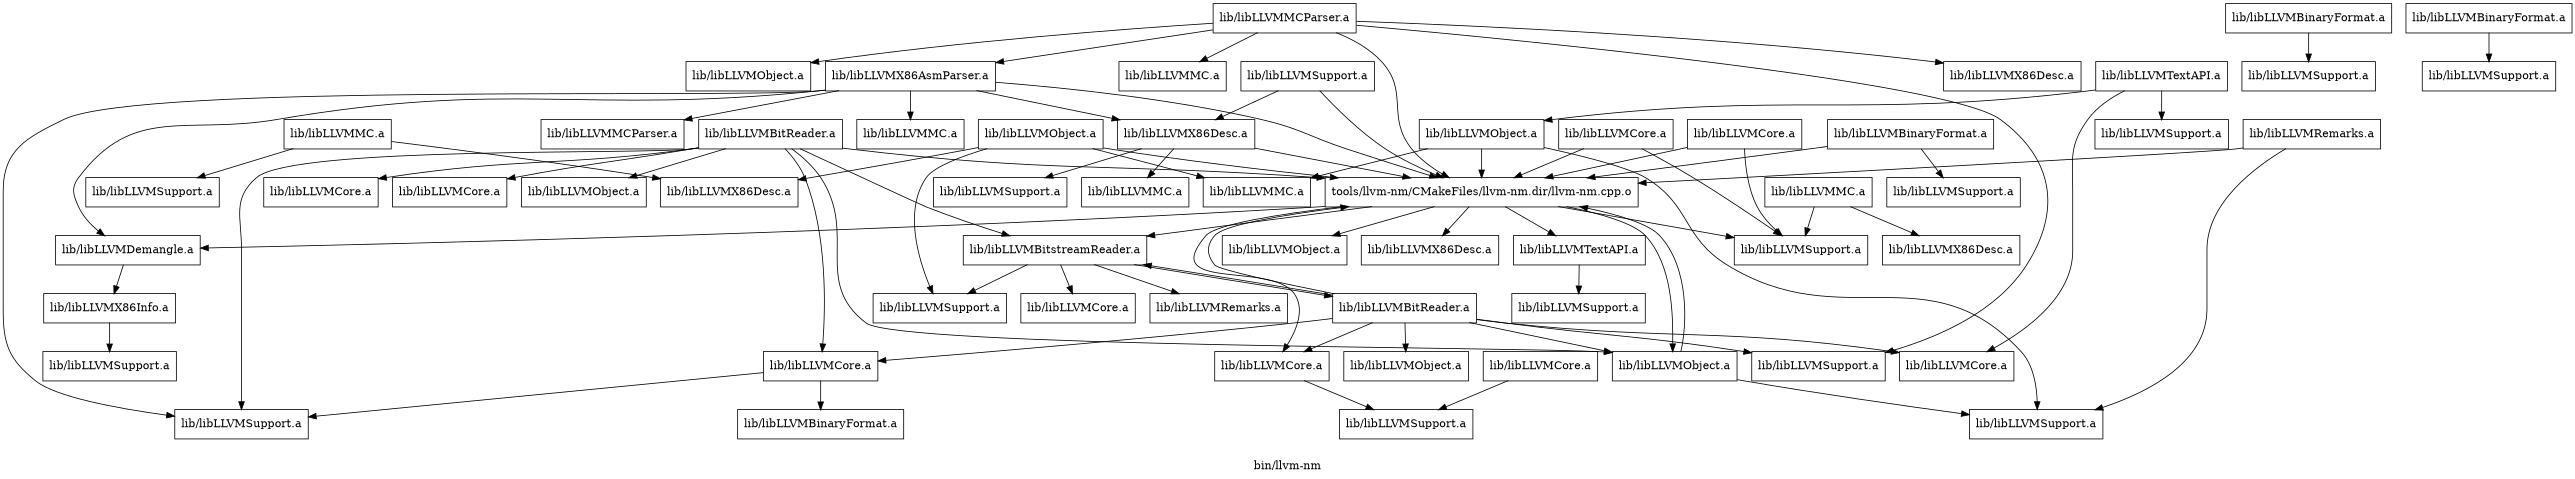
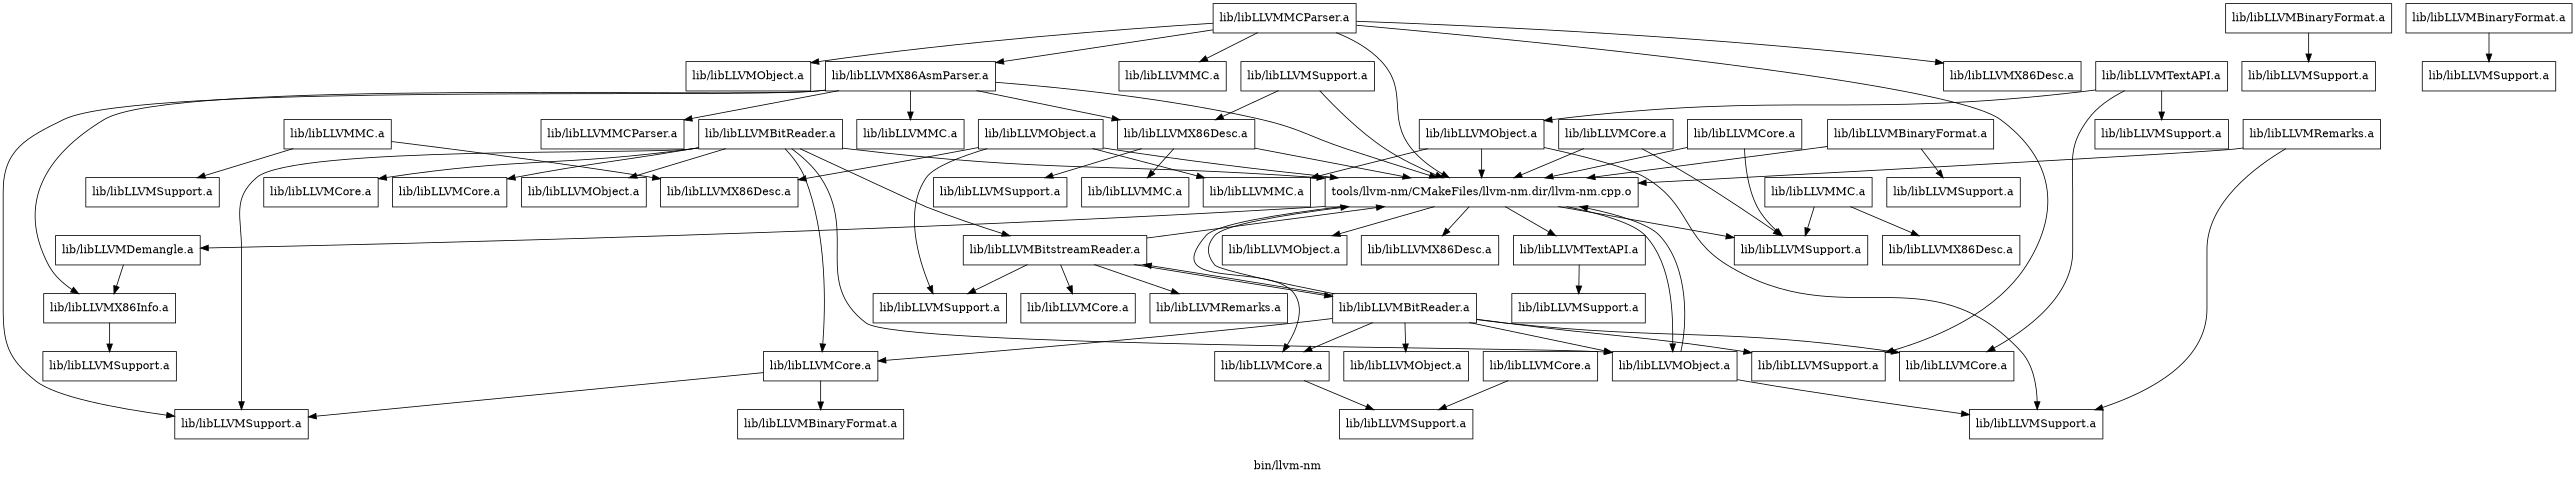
edge "lib/libLLVMX86AsmParser.a" -> "lib/libLLVMDemangle.a": now "lib/libLLVMX86AsmParser.a" -> "lib/libLLVMX86Info.a"
edge "tools/llvm-nm/CMakeFiles/llvm-nm.dir/llvm-nm.cpp.o" -> "lib/libLLVMBitstreamReader.a": reversed
